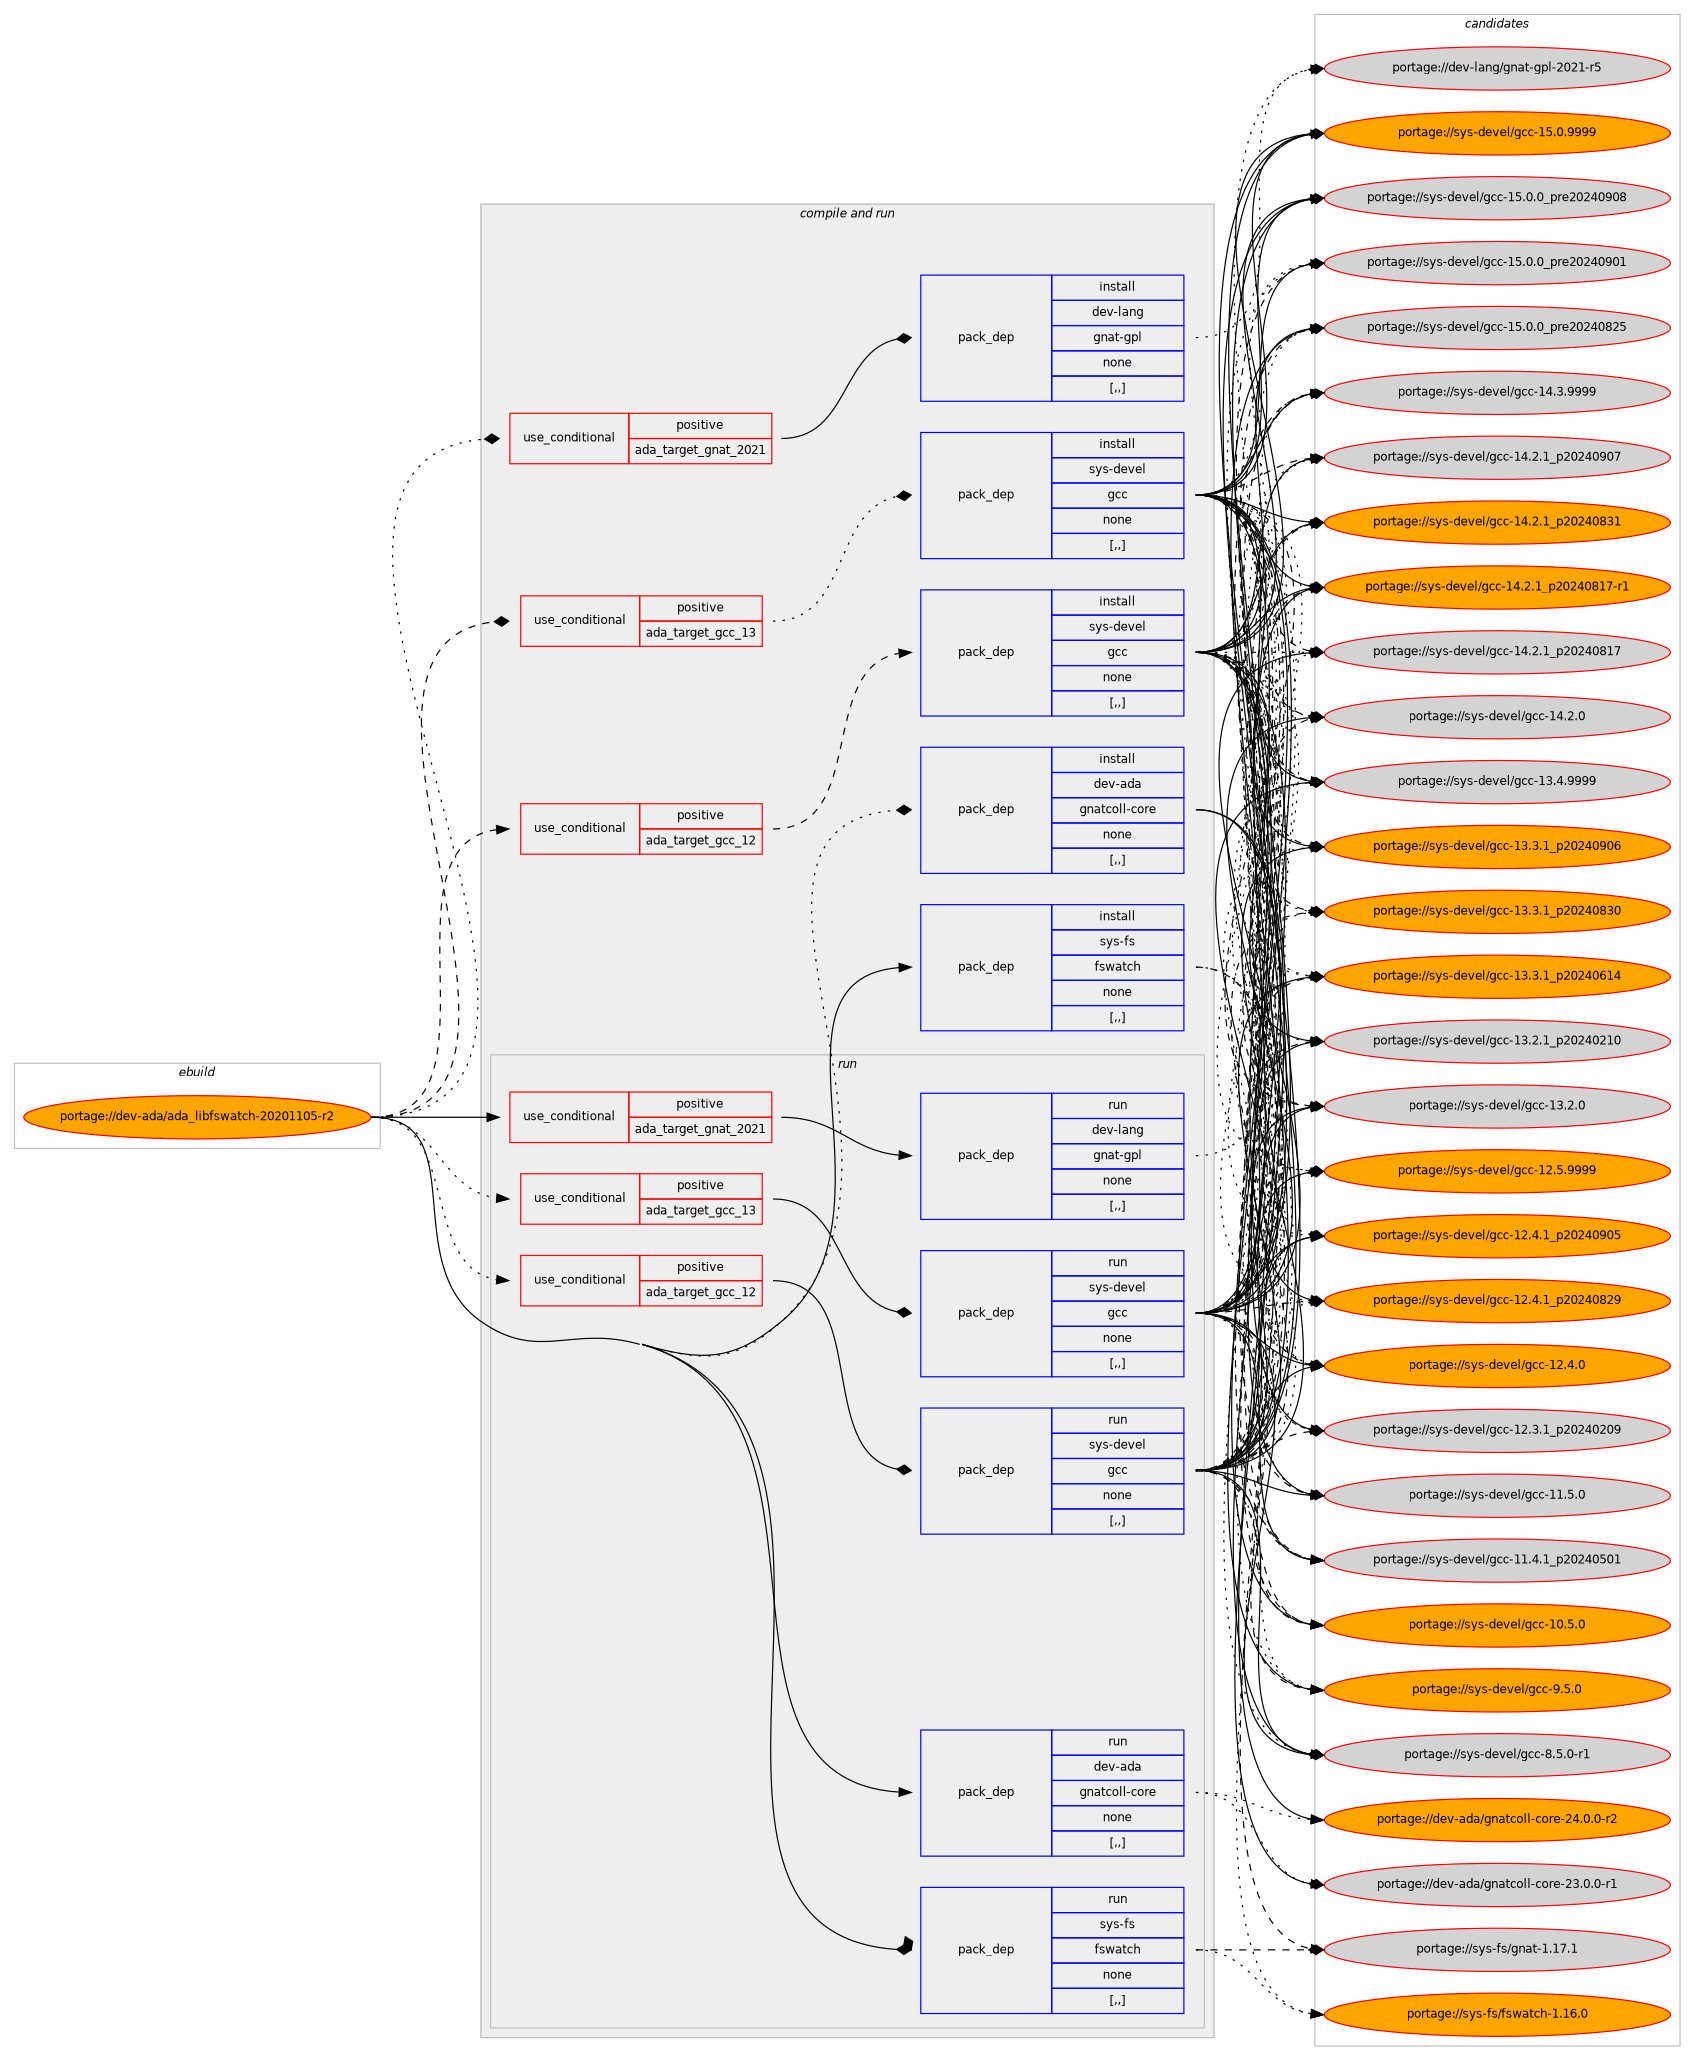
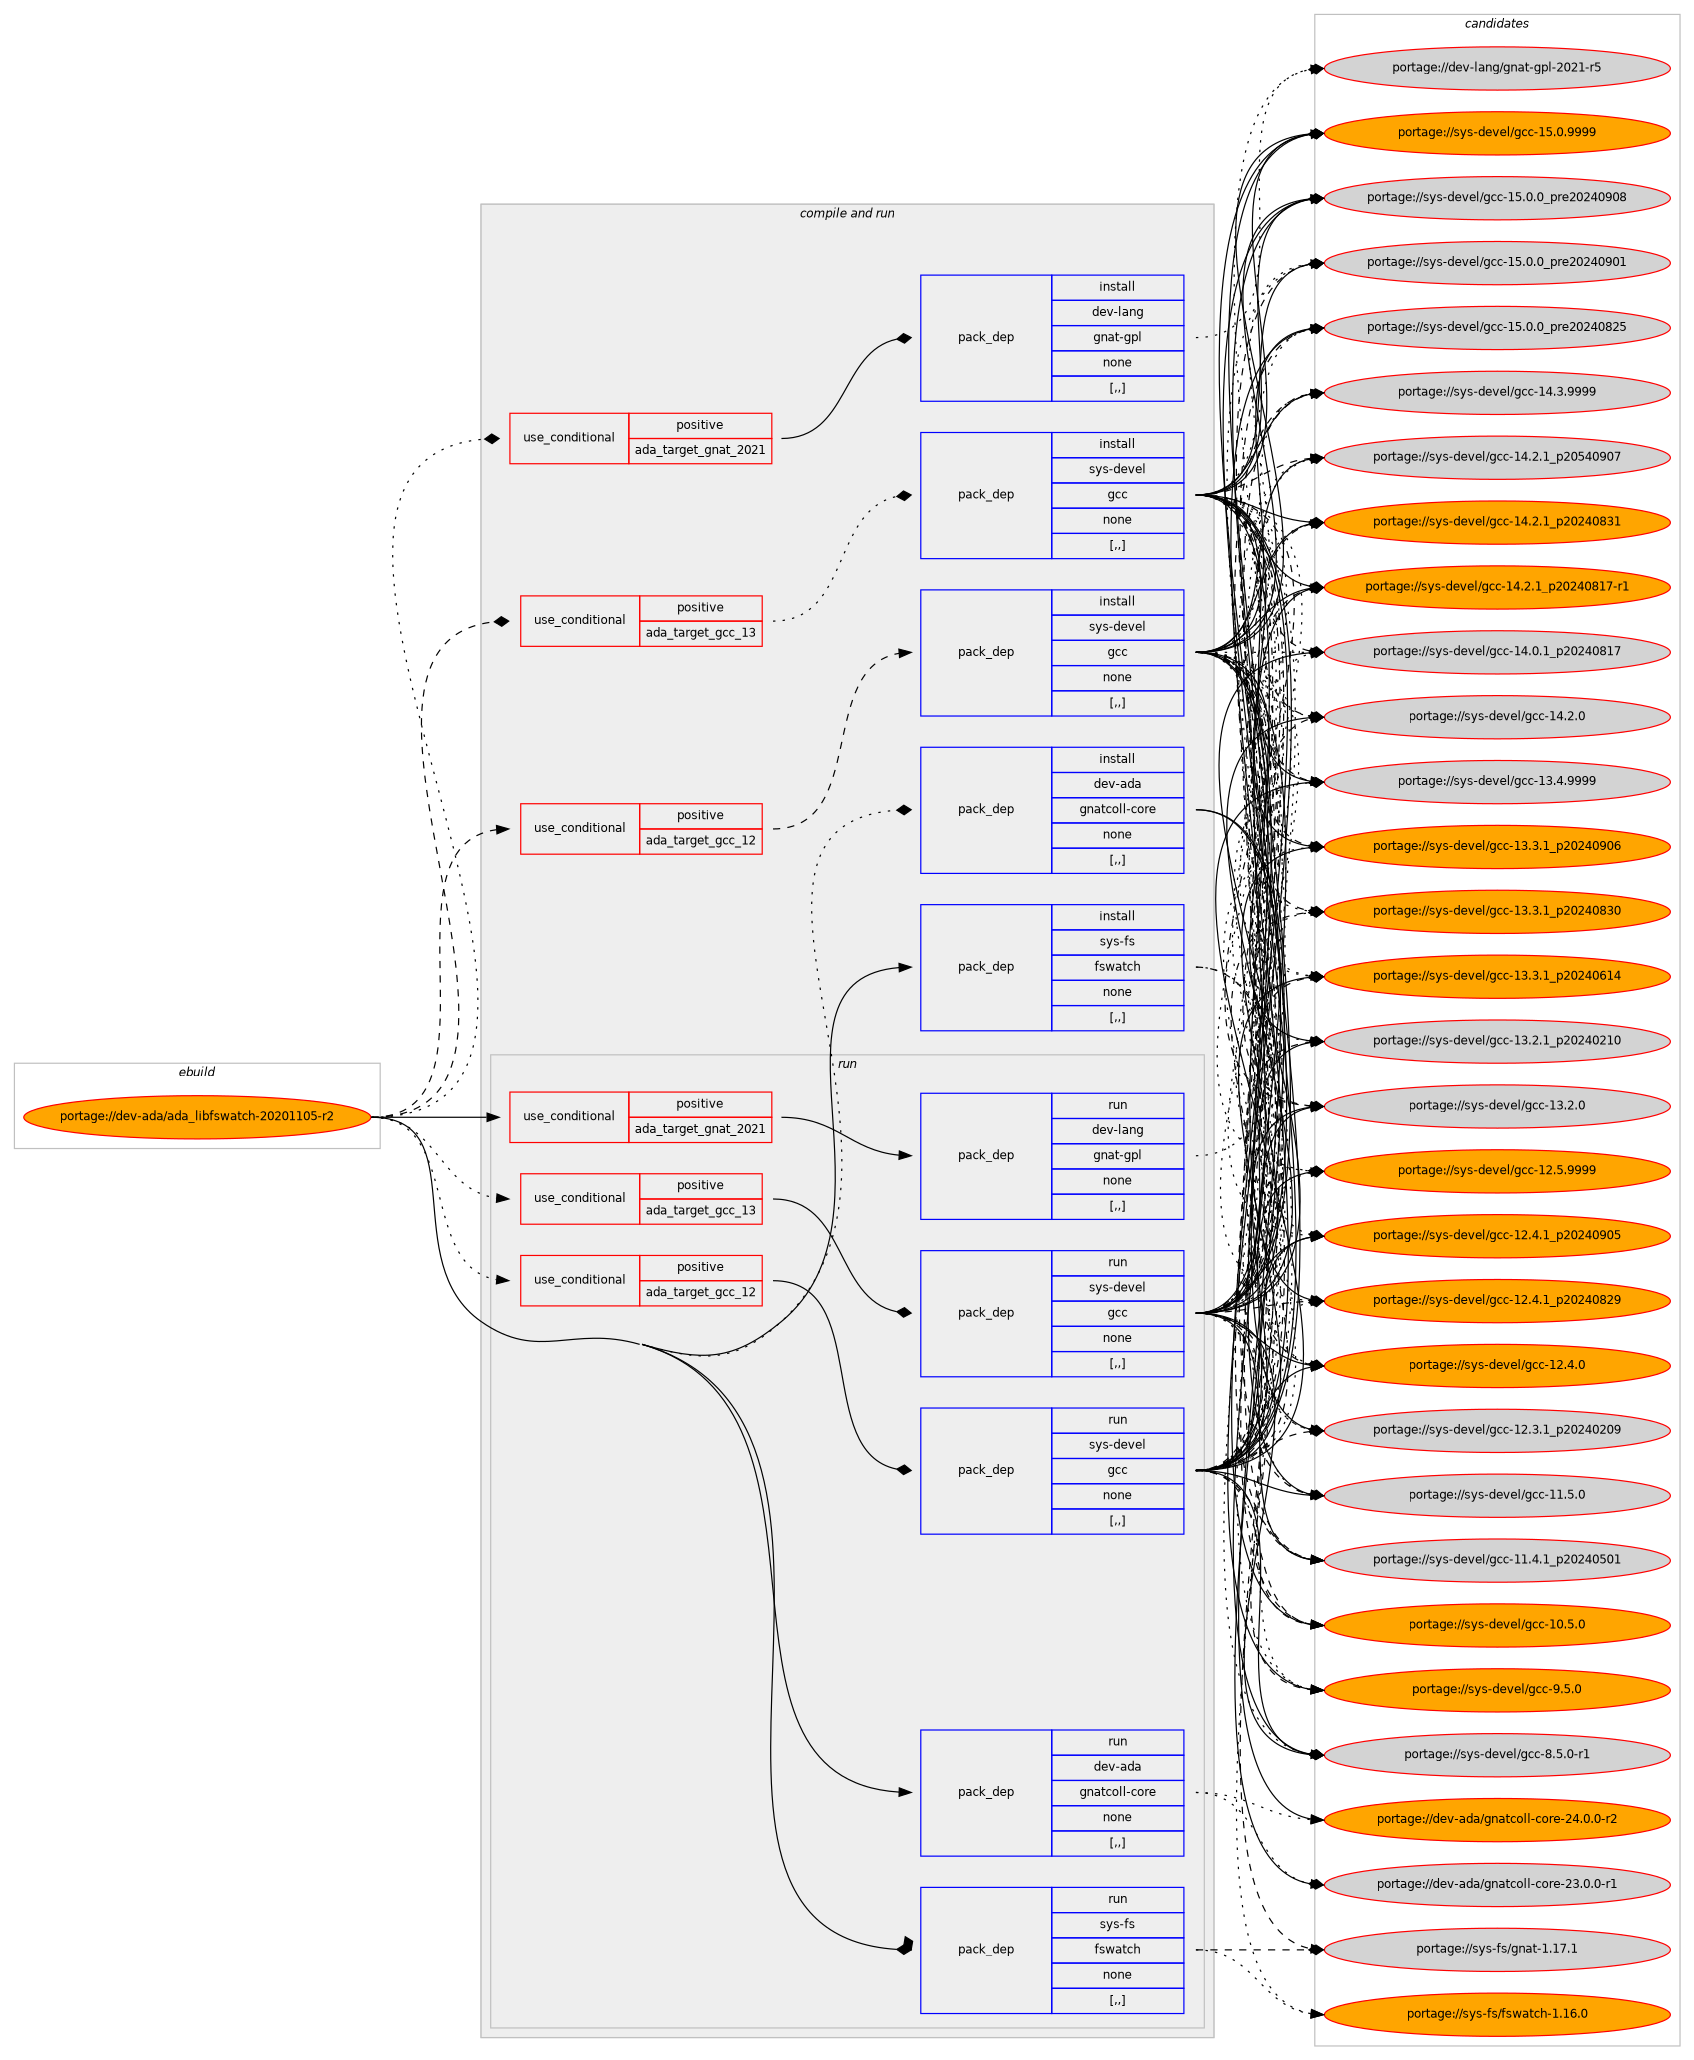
node "portage://sys-devel/gcc-14.2.1_p20240907": label "portage://sys-devel/gcc-14.2.1_p20240907" -> "portage://sys-devel/gcc-14.2.1_p20540907"
node "portage://sys-devel/gcc-14.2.1_p20240817": label "portage://sys-devel/gcc-14.2.1_p20240817" -> "portage://sys-devel/gcc-14.0.1_p20240817"
